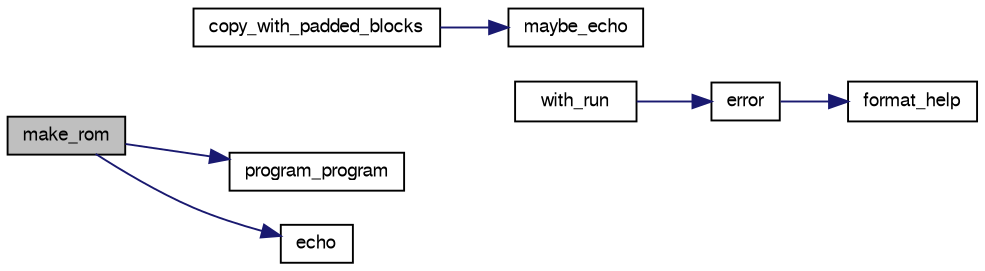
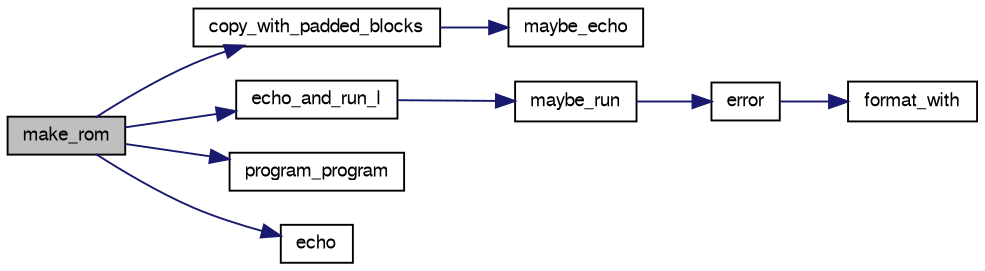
edge "make_rom" -> "copy_with_padded_blocks": added
node "echo_and_run_l": added
node "with_run": label "with_run" -> "maybe_run"
node "format_help": label "format_help" -> "format_with"
